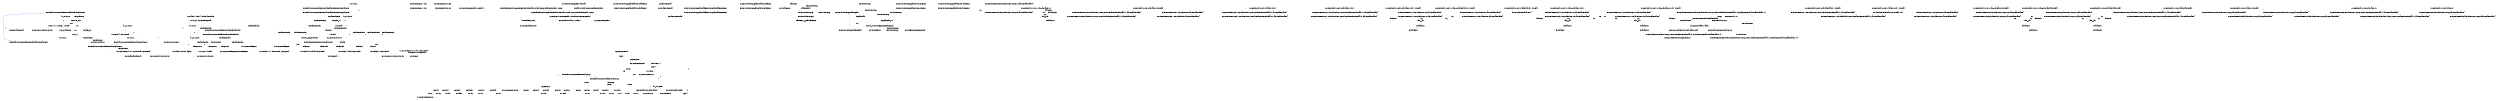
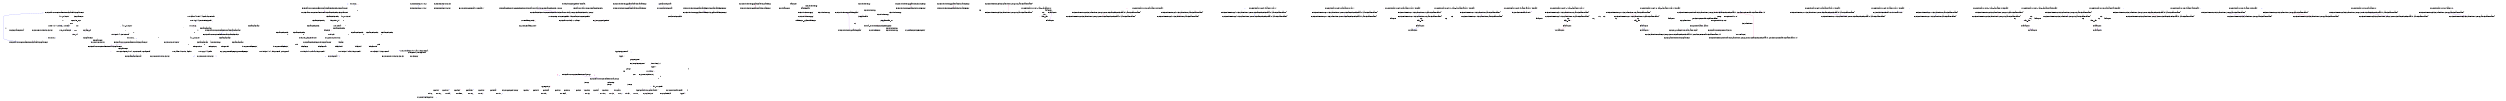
node "Syntax.Provider": label "Syntax.Provider" -> "BindingTarget.Provider"
